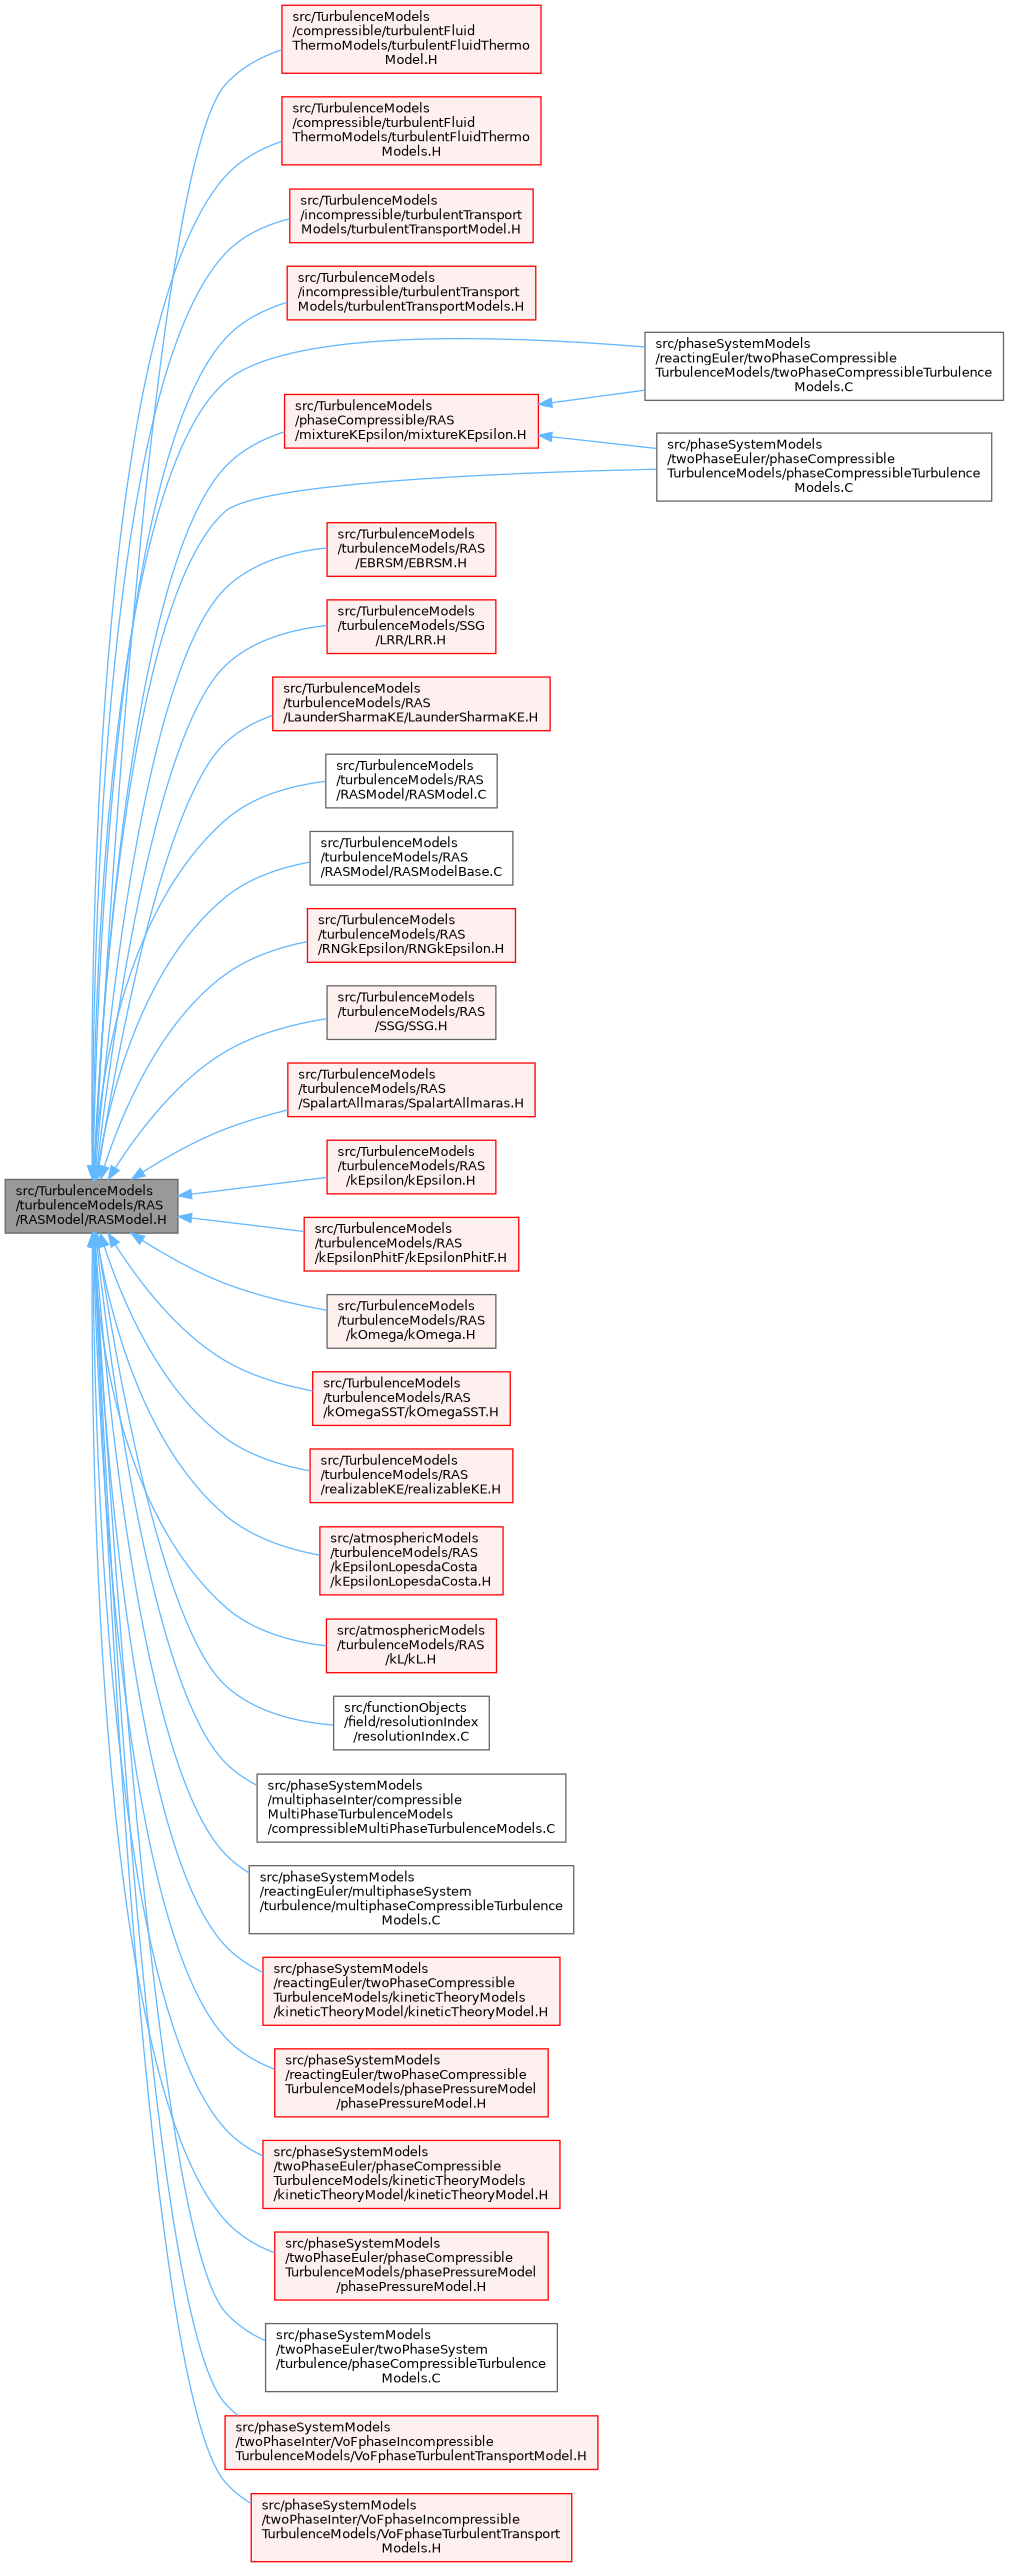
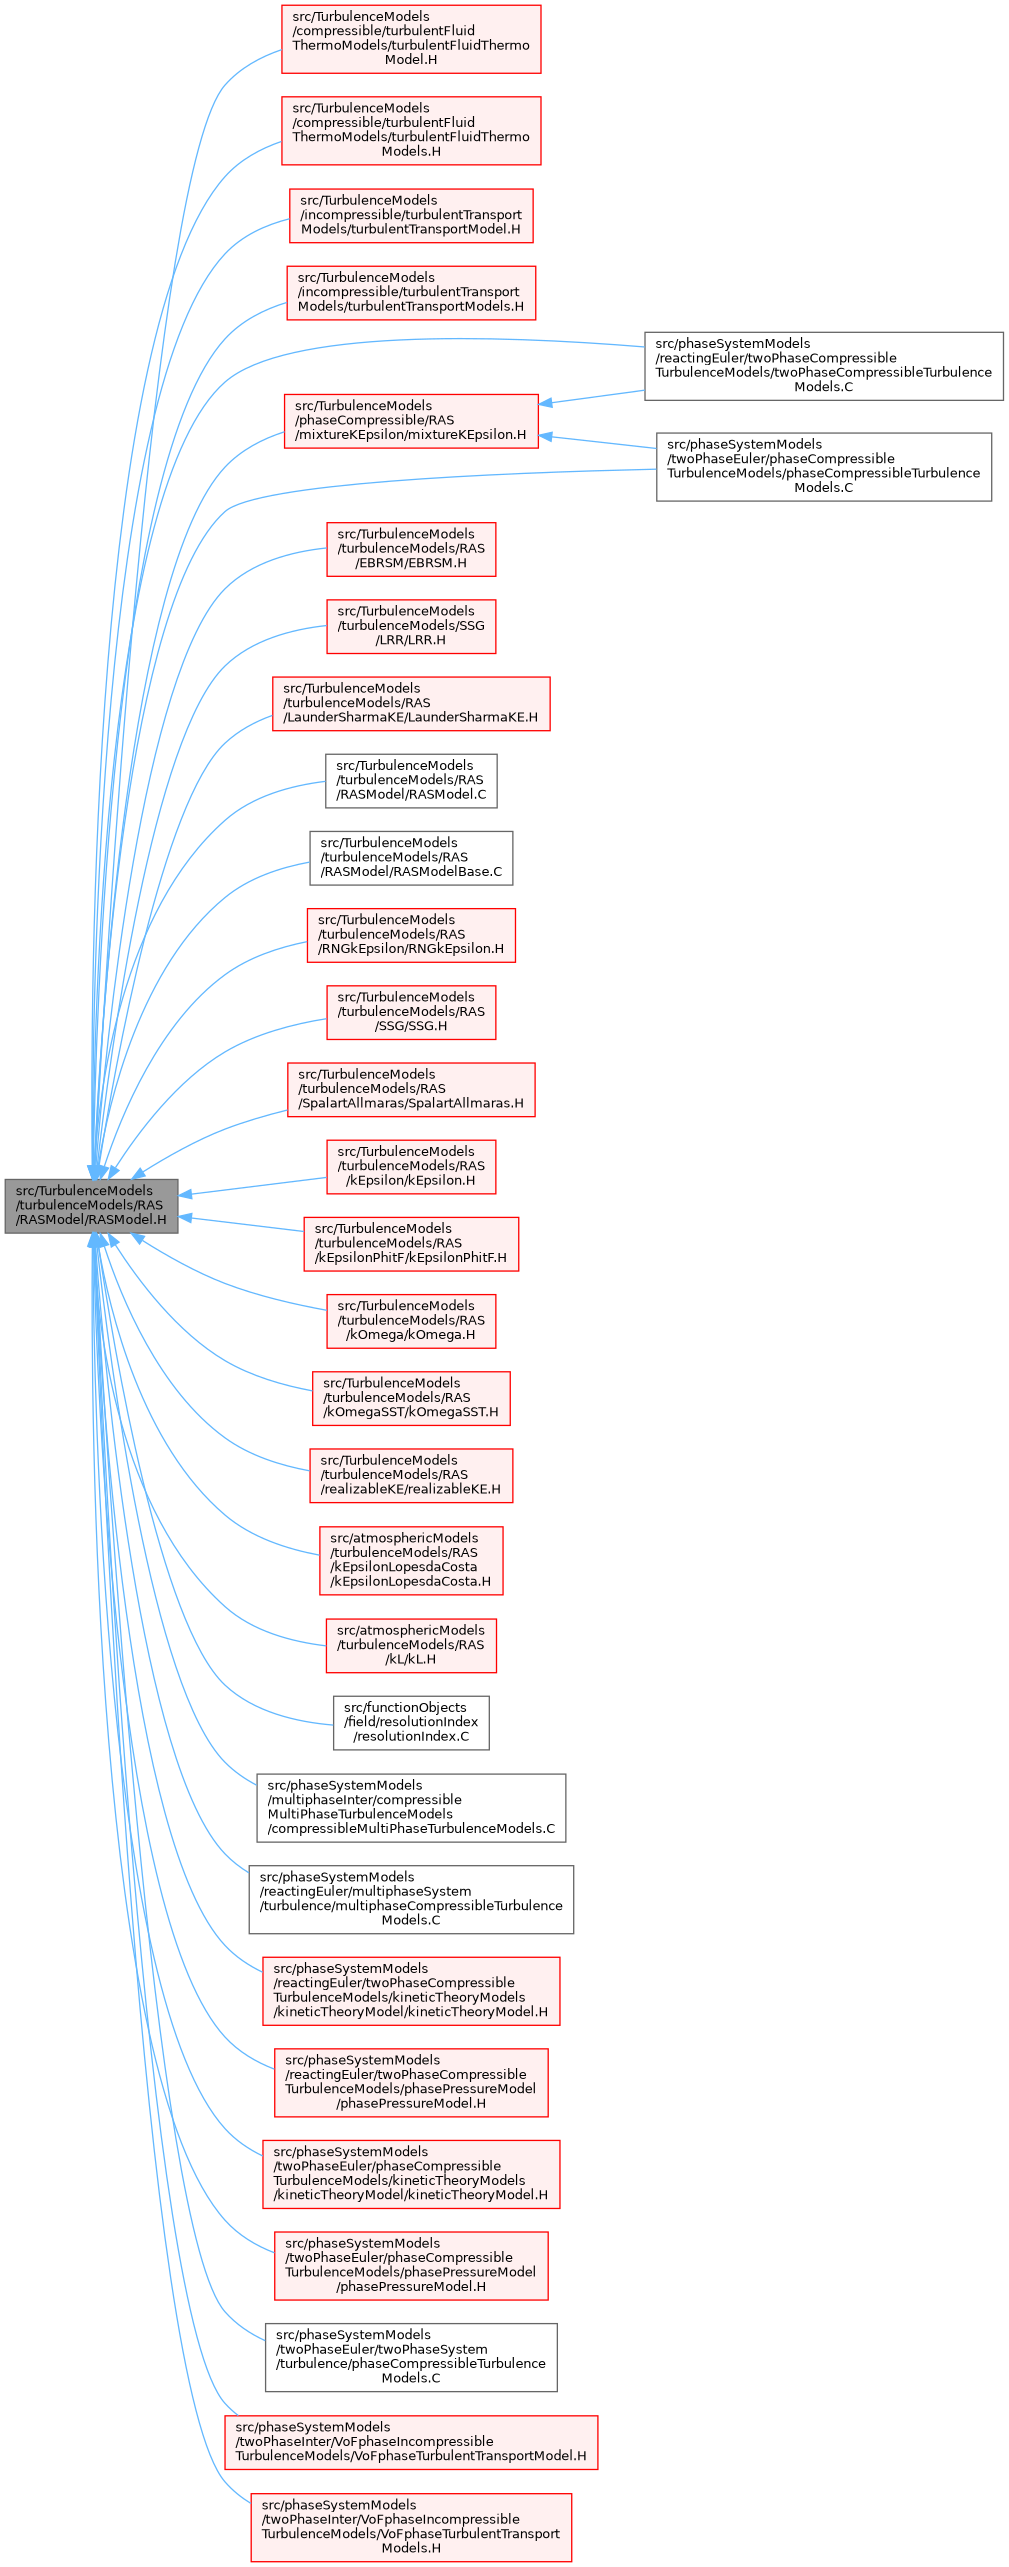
node "src/TurbulenceModels /turbulenceModels/RAS /SSG/SSG.H": color grey40 -> red
node "src/TurbulenceModels /turbulenceModels/RAS /kOmega/kOmega.H": color grey40 -> red
